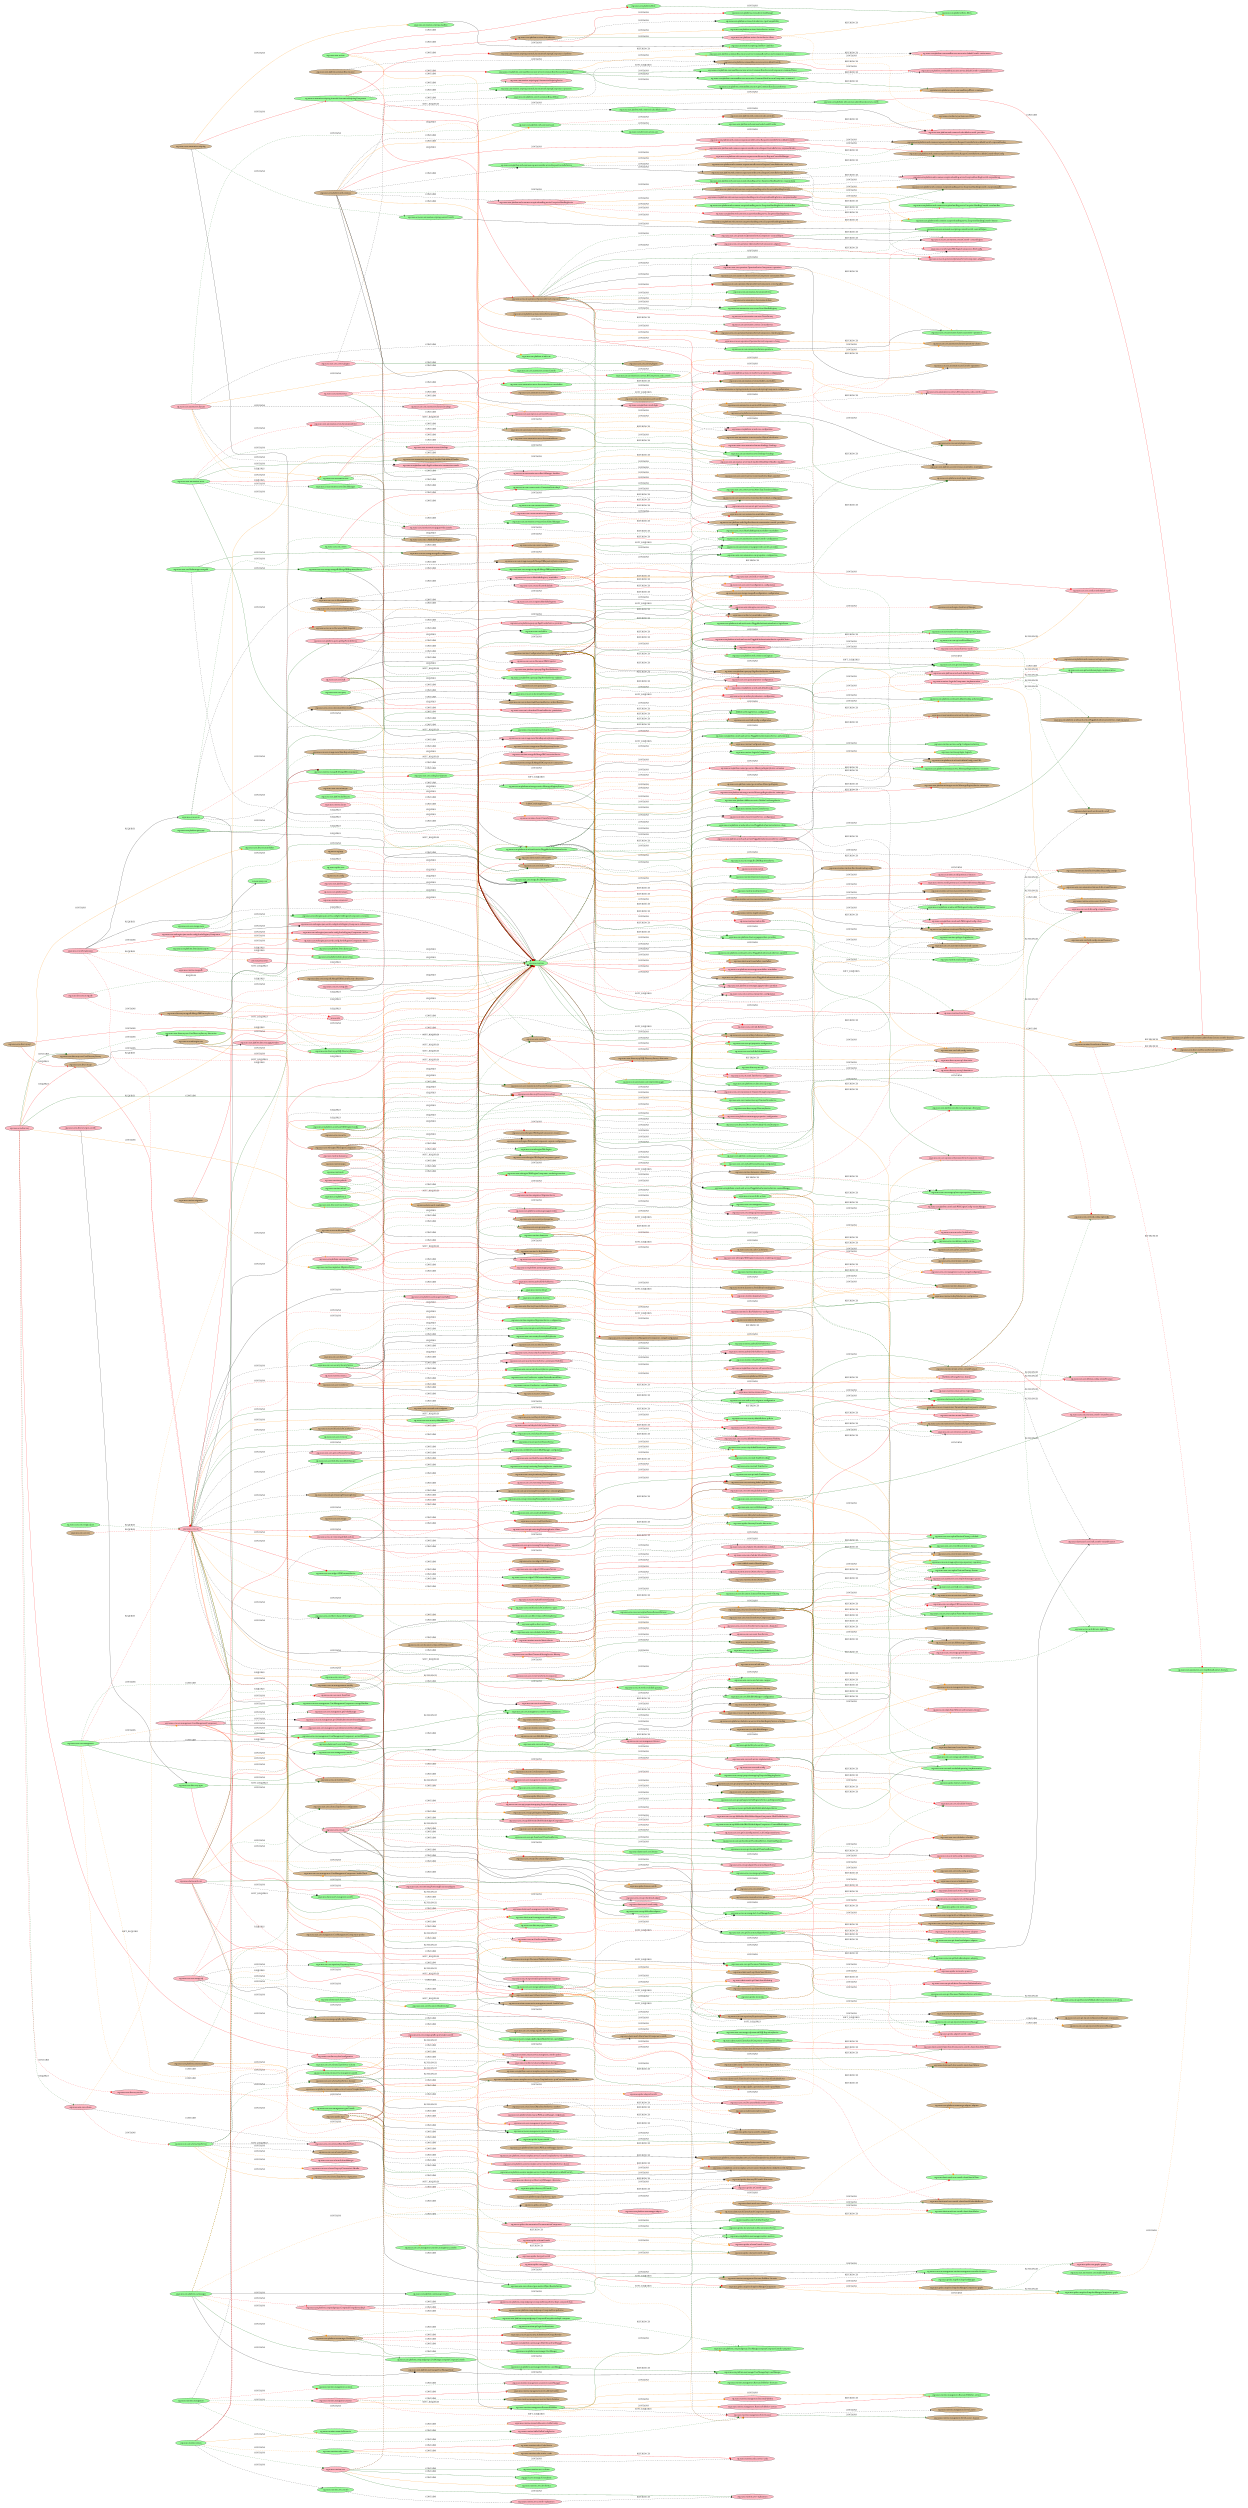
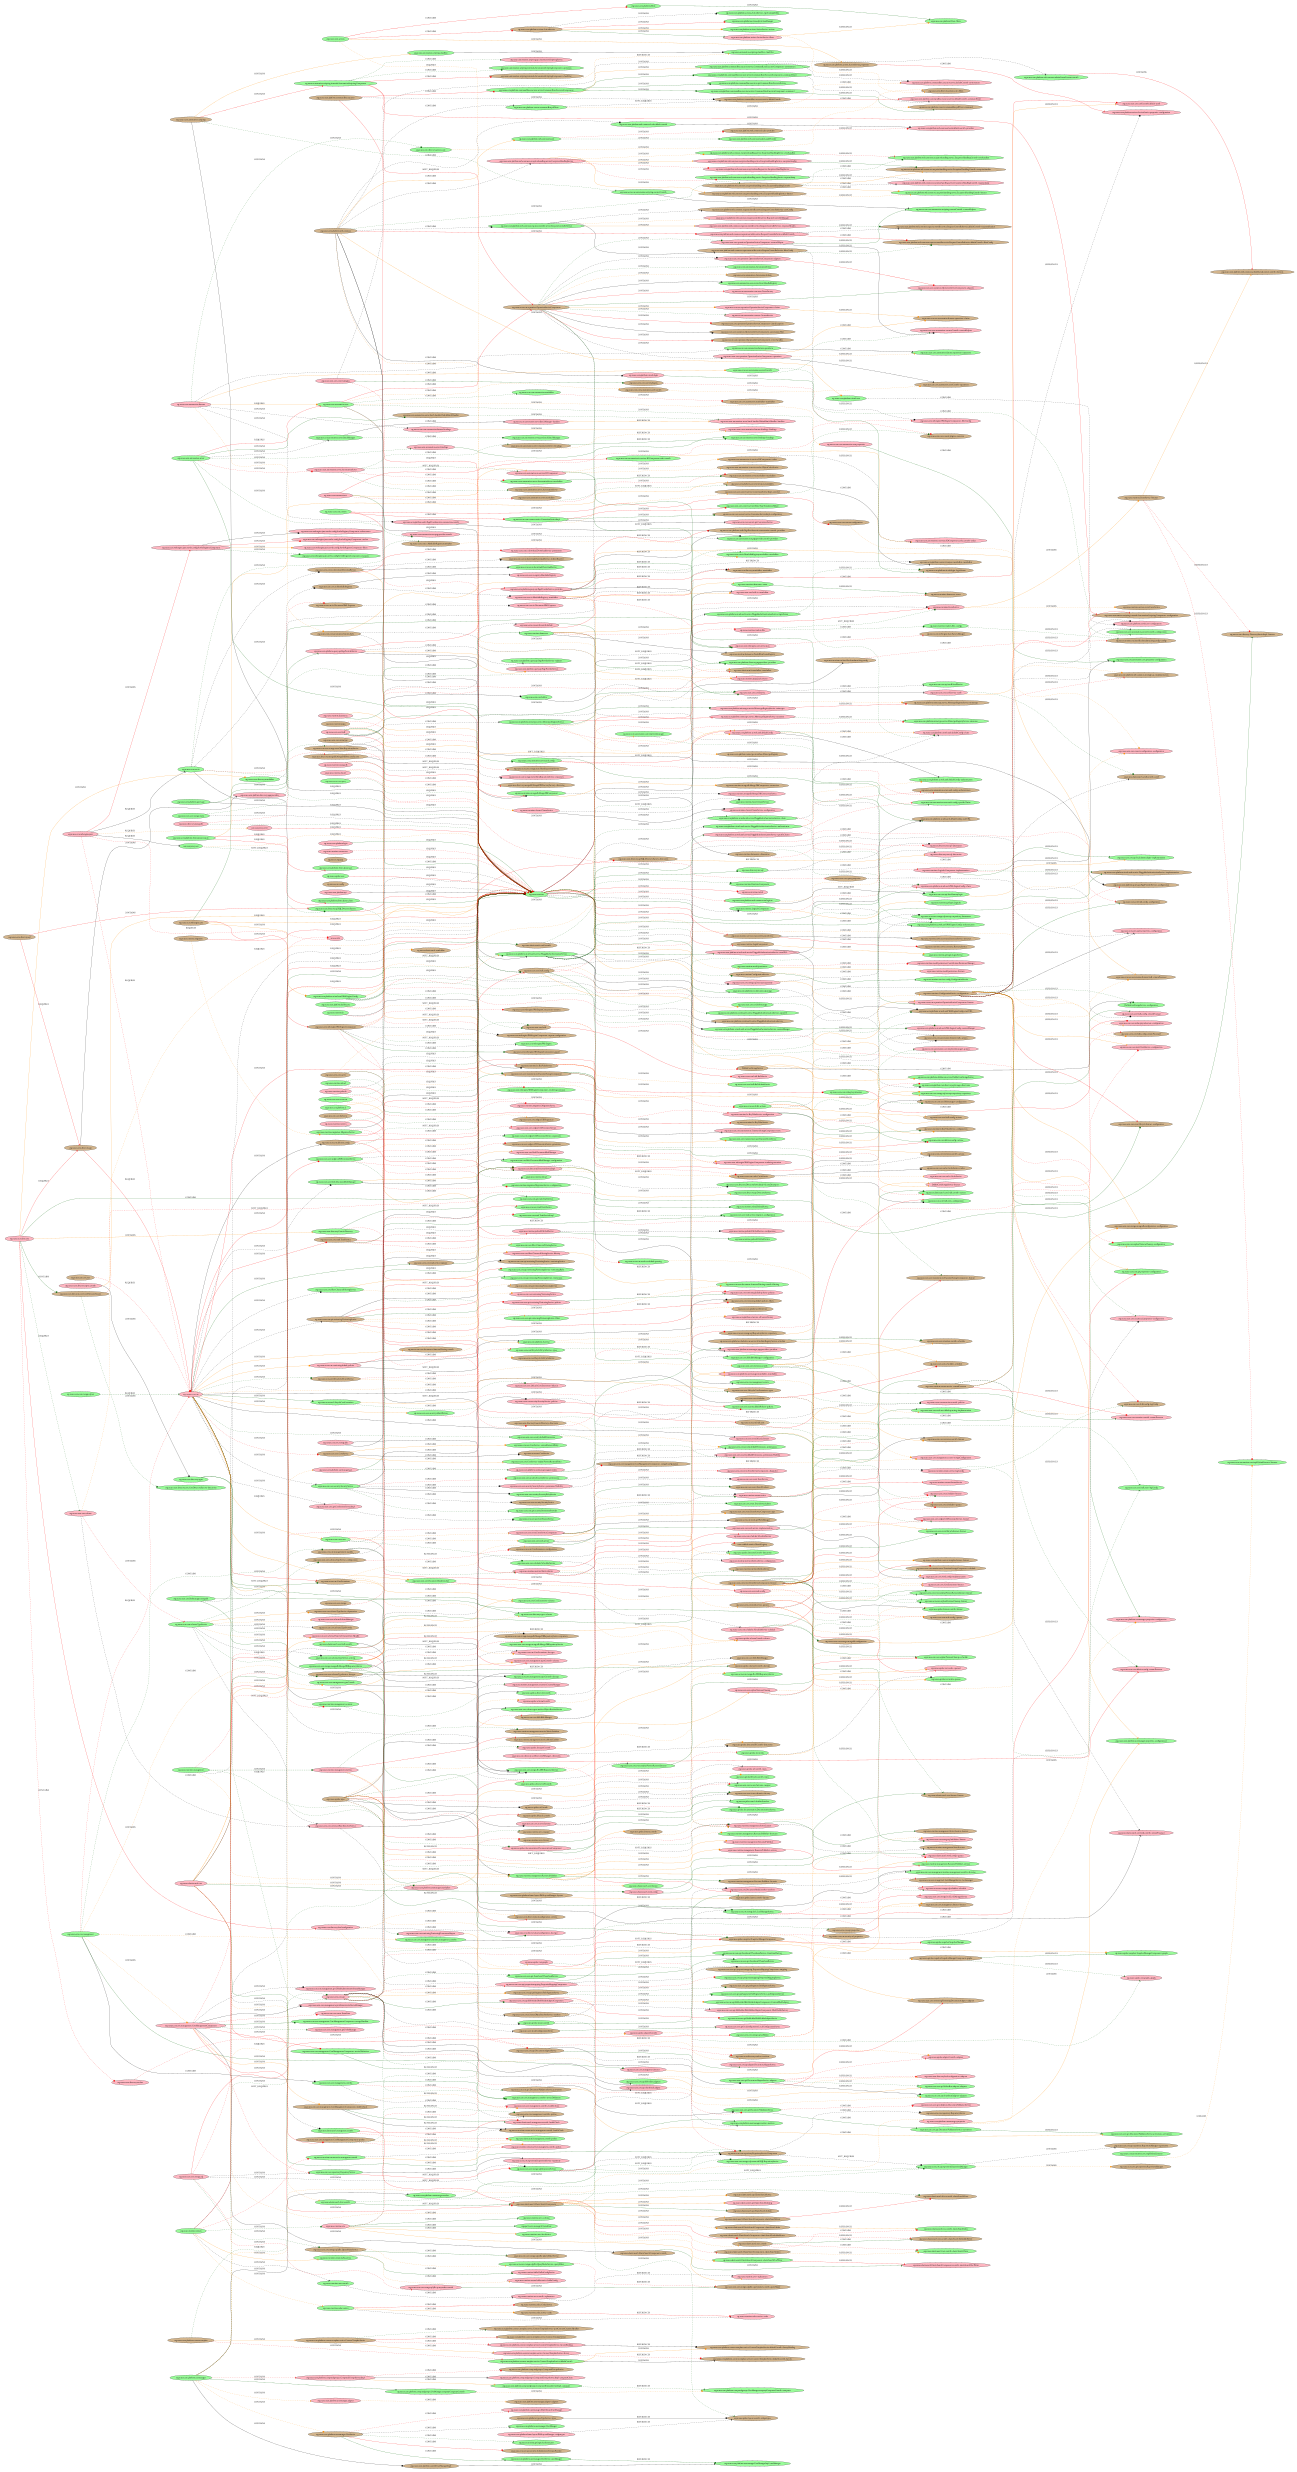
edge "org.nuxeo.ecm.core.operation.OperationServiceComponent" -> "org.nuxeo.ecm.automation.context.ContextService": label "REFERENCES" -> "CONTAINS"
edge "org.nuxeo.ecm.core.io.MarshallerRegistry--marshallers" -> "org.nuxeo.ecm.core.automation.marshallers--marshallers": removed, label "REFERENCES"
edge "org.nuxeo.runtime.ConfigurationService--configuration" -> "org.nuxeo.runtime.ConfigurationService": reversed
edge "org.nuxeo.directory.mongodb.MongoDBDirectoryFactory" -> "org.nuxeo.ecm.directory.sql.SQLDirectoryFactory": now "com.sun.jersey.core" -> "org.nuxeo.ecm.directory.sql.SQLDirectoryFactory"
edge "org.nuxeo.directory.mongodb.MongoDBDirectoryFactory" -> "org.nuxeo.ecm.directory.DirectoryServiceImpl": label "CONTAINS" -> "SOFT_REQUIRES"
edge "org.nuxeo.ecm.core.deletion.config" -> "org.nuxeo.ecm.core.deletion.config--actions": label "SOFT_REQUIRES" -> "CONTAINS"
edge "org.nuxeo.ecm.core.trash.service.migrator" -> "org.nuxeo.ecm.core.trash.service.migrator--configuration": label "CONTAINS" -> "REFERENCES"
node "org.nuxeo.ecm.core.lifecycle.LifeCycleService--lifecycle": removed
node "org.nuxeo.ecm.core.api.versioning.VersioningService--filters": fillcolor lightpink -> palegreen
edge "org.nuxeo.ecm.core.event" -> "org.nuxeo.ecm.core.event.EventServiceComponent": label "REFERENCES" -> "CONTAINS"
node "org.nuxeo.ecm.elasticSearchHints.CoreExtensions--listener": label "org.nuxeo.ecm.elasticSearchHints.CoreExtensions--listener" -> "org.nuxeo.ecm.core.CoreExtensions--listener"
edge "org.nuxeo.ecm.core.lifecycle.LifeCycleService--types" -> "org.nuxeo.apidoc.lifecycle.contrib--types": removed, label "REFERENCES"
node "org.nuxeo.ecm.core.storage.sql.softdelete--listener": fillcolor palegreen -> lightpink
edge "org.nuxeo.ecm.directory.types" -> "org.nuxeo.ecm.directory.types--schema": color red -> darkgreen
node "org.nuxeo.ecm.directory.local.configuration--schema": added
edge "org.nuxeo.ecm.directory" -> "org.nuxeo.ecm.directory.local.configuration": label "SOFT_REQUIRES" -> "CONTAINS"
edge "org.nuxeo.elasticsearch.core" -> "org.nuxeo.elasticsearch.ElasticSearchComponent.contrib": now "org.nuxeo.ecm.core.management.CoreManagementComponent" -> "org.nuxeo.elasticsearch.ElasticSearchComponent.contrib"
edge "org.nuxeo.ecm.core.api.DocumentAdapterService--adapters" -> "org.nuxeo.ecm.platform.usermanager.adapter--adapters": removed, label "REFERENCES"
node "org.nuxeo.ecm.core.management.contribs--probes": added
edge "org.nuxeo.apidoc.repo" -> "org.nuxeo.apidoc.uiContrib": style dashed -> solid
edge "org.nuxeo.ecm.platform.types.TypeService--types" -> "org.nuxeo.apidoc.uiContrib--types": now "org.nuxeo.ecm.platform.types.TypeService--types" -> "org.nuxeo.apidoc.layout.contrib--widgettypes"
edge "org.nuxeo.apidoc.repo" -> "org.nuxeo.apidoc.snapshot.SnapshotManagerComponent": style dashed -> solid
node "org.nuxeo.ecm.platform.usermanager.UserManagerImpl": label "org.nuxeo.ecm.platform.usermanager.UserManagerImpl" -> "org.nuxeo.ecm.platform.contrib.UserManagerImpl"
edge "org.nuxeo.runtime.avro" -> "org.nuxeo.runtime.avro--replacement": color darkgreen -> darkorange
